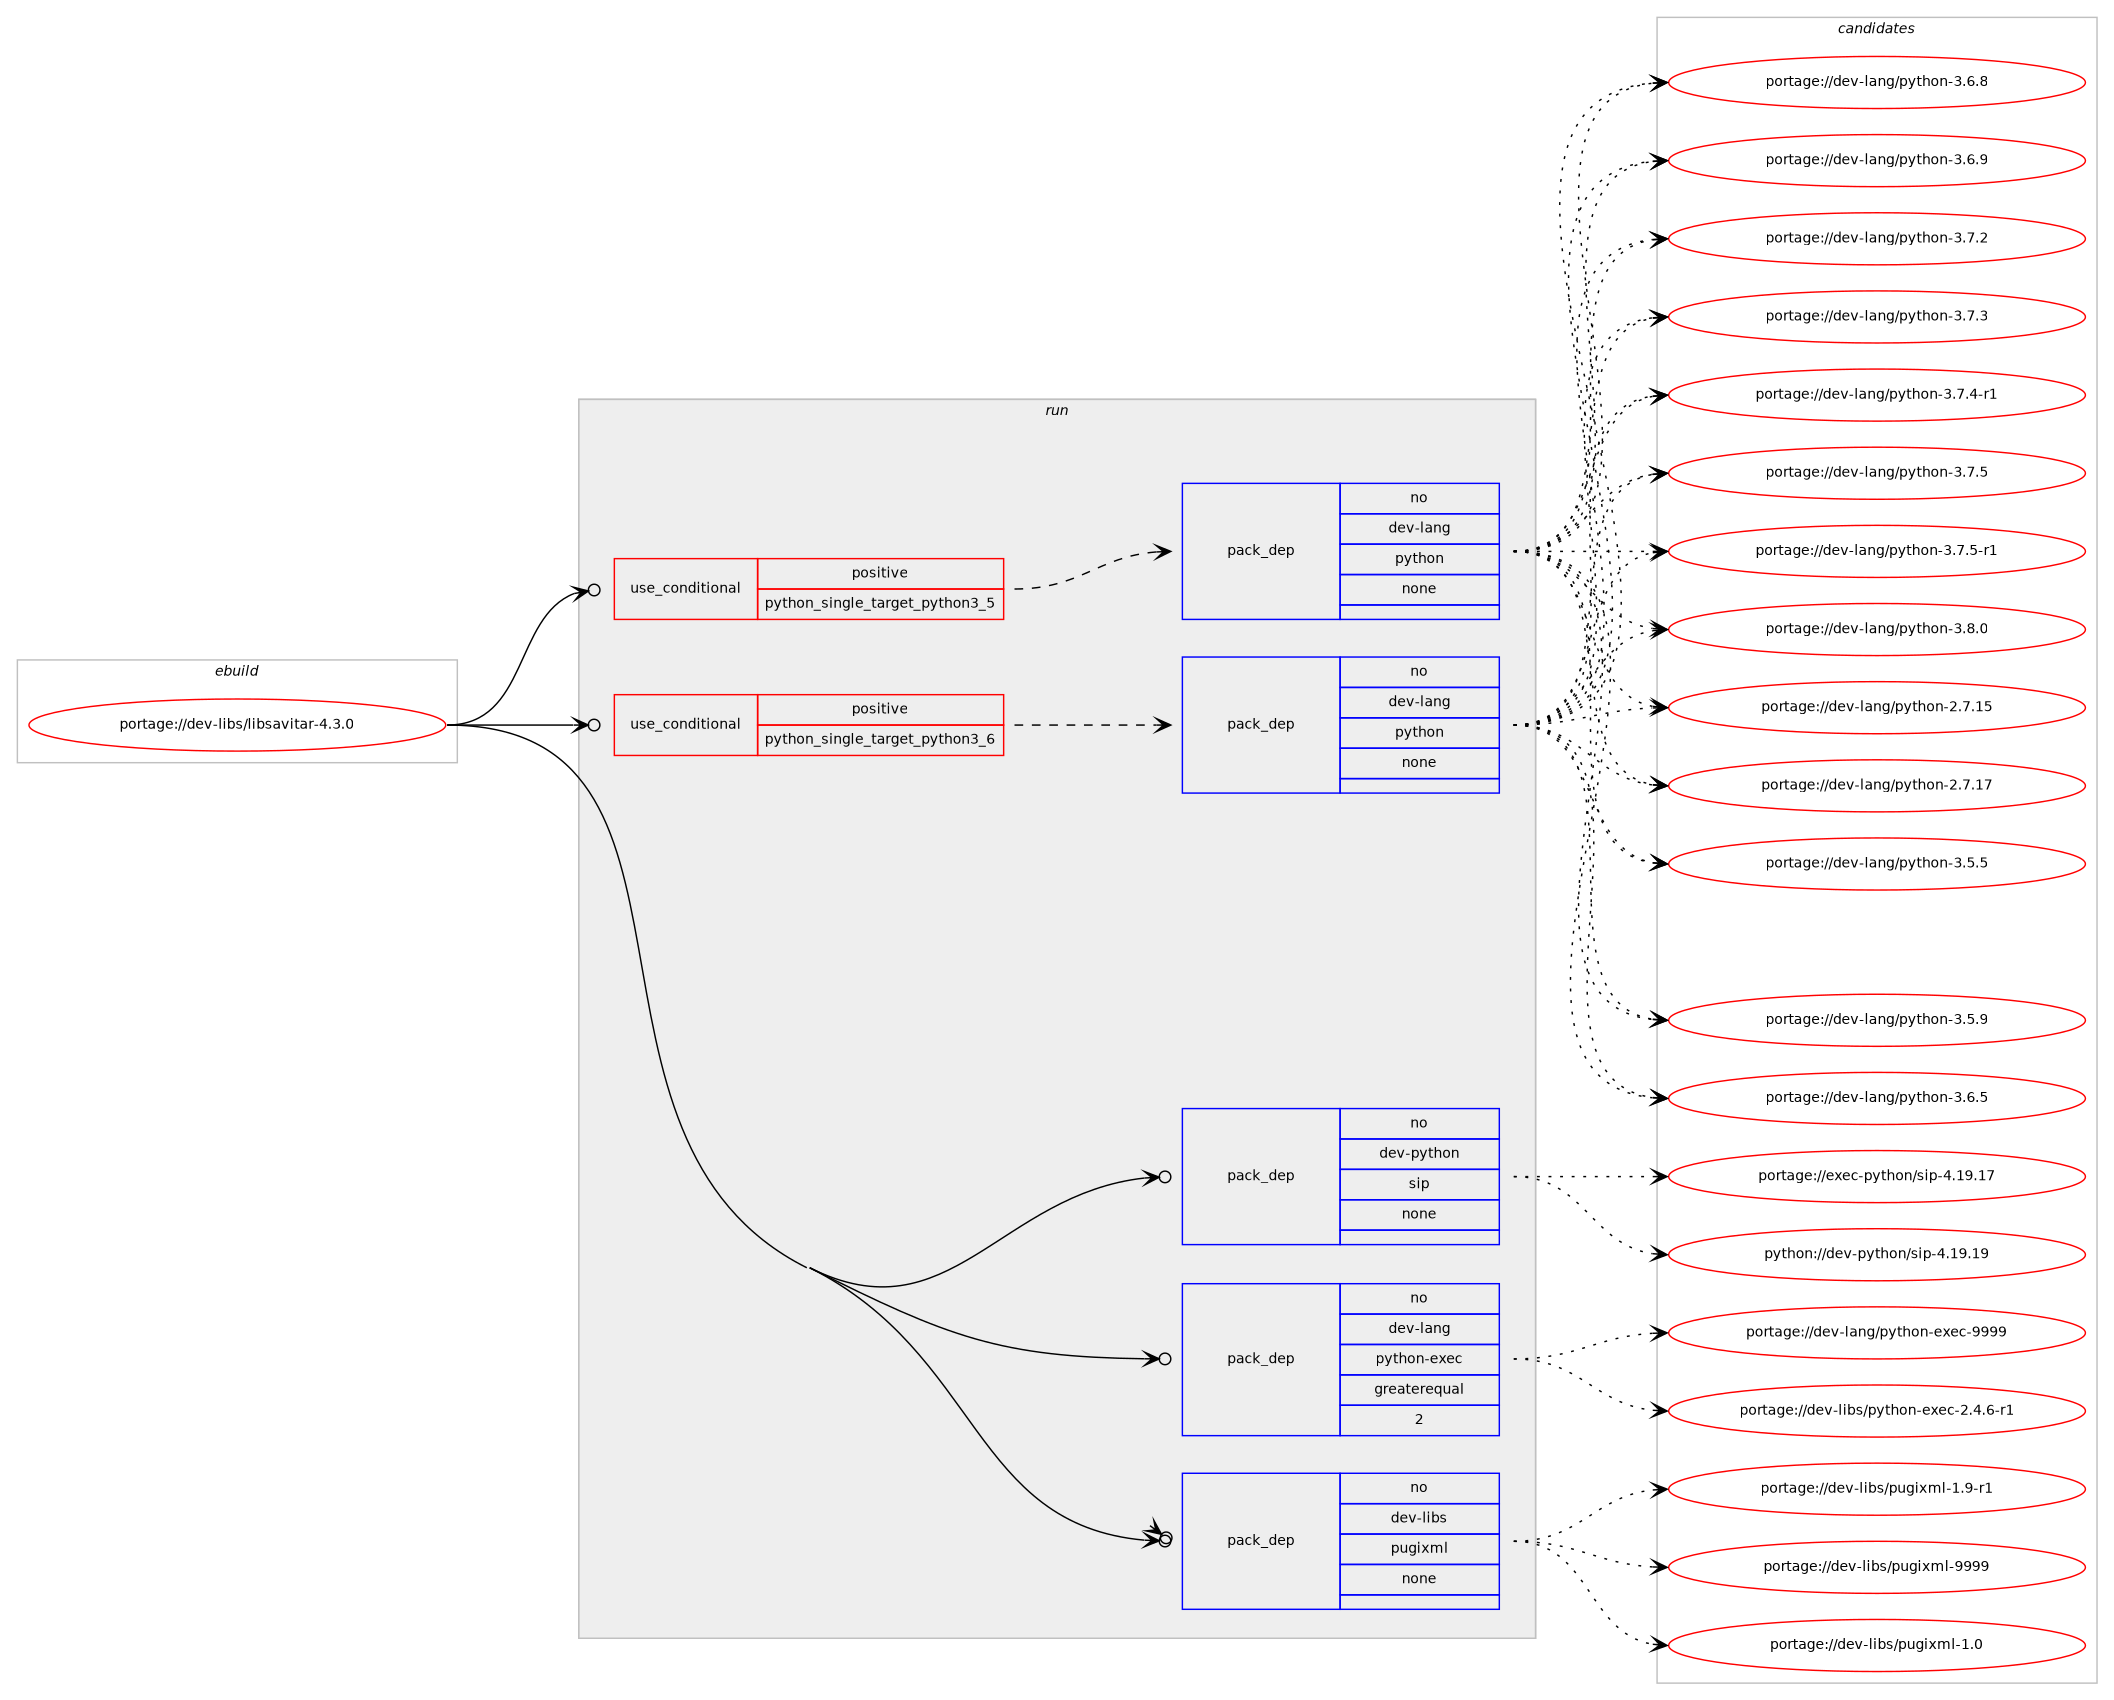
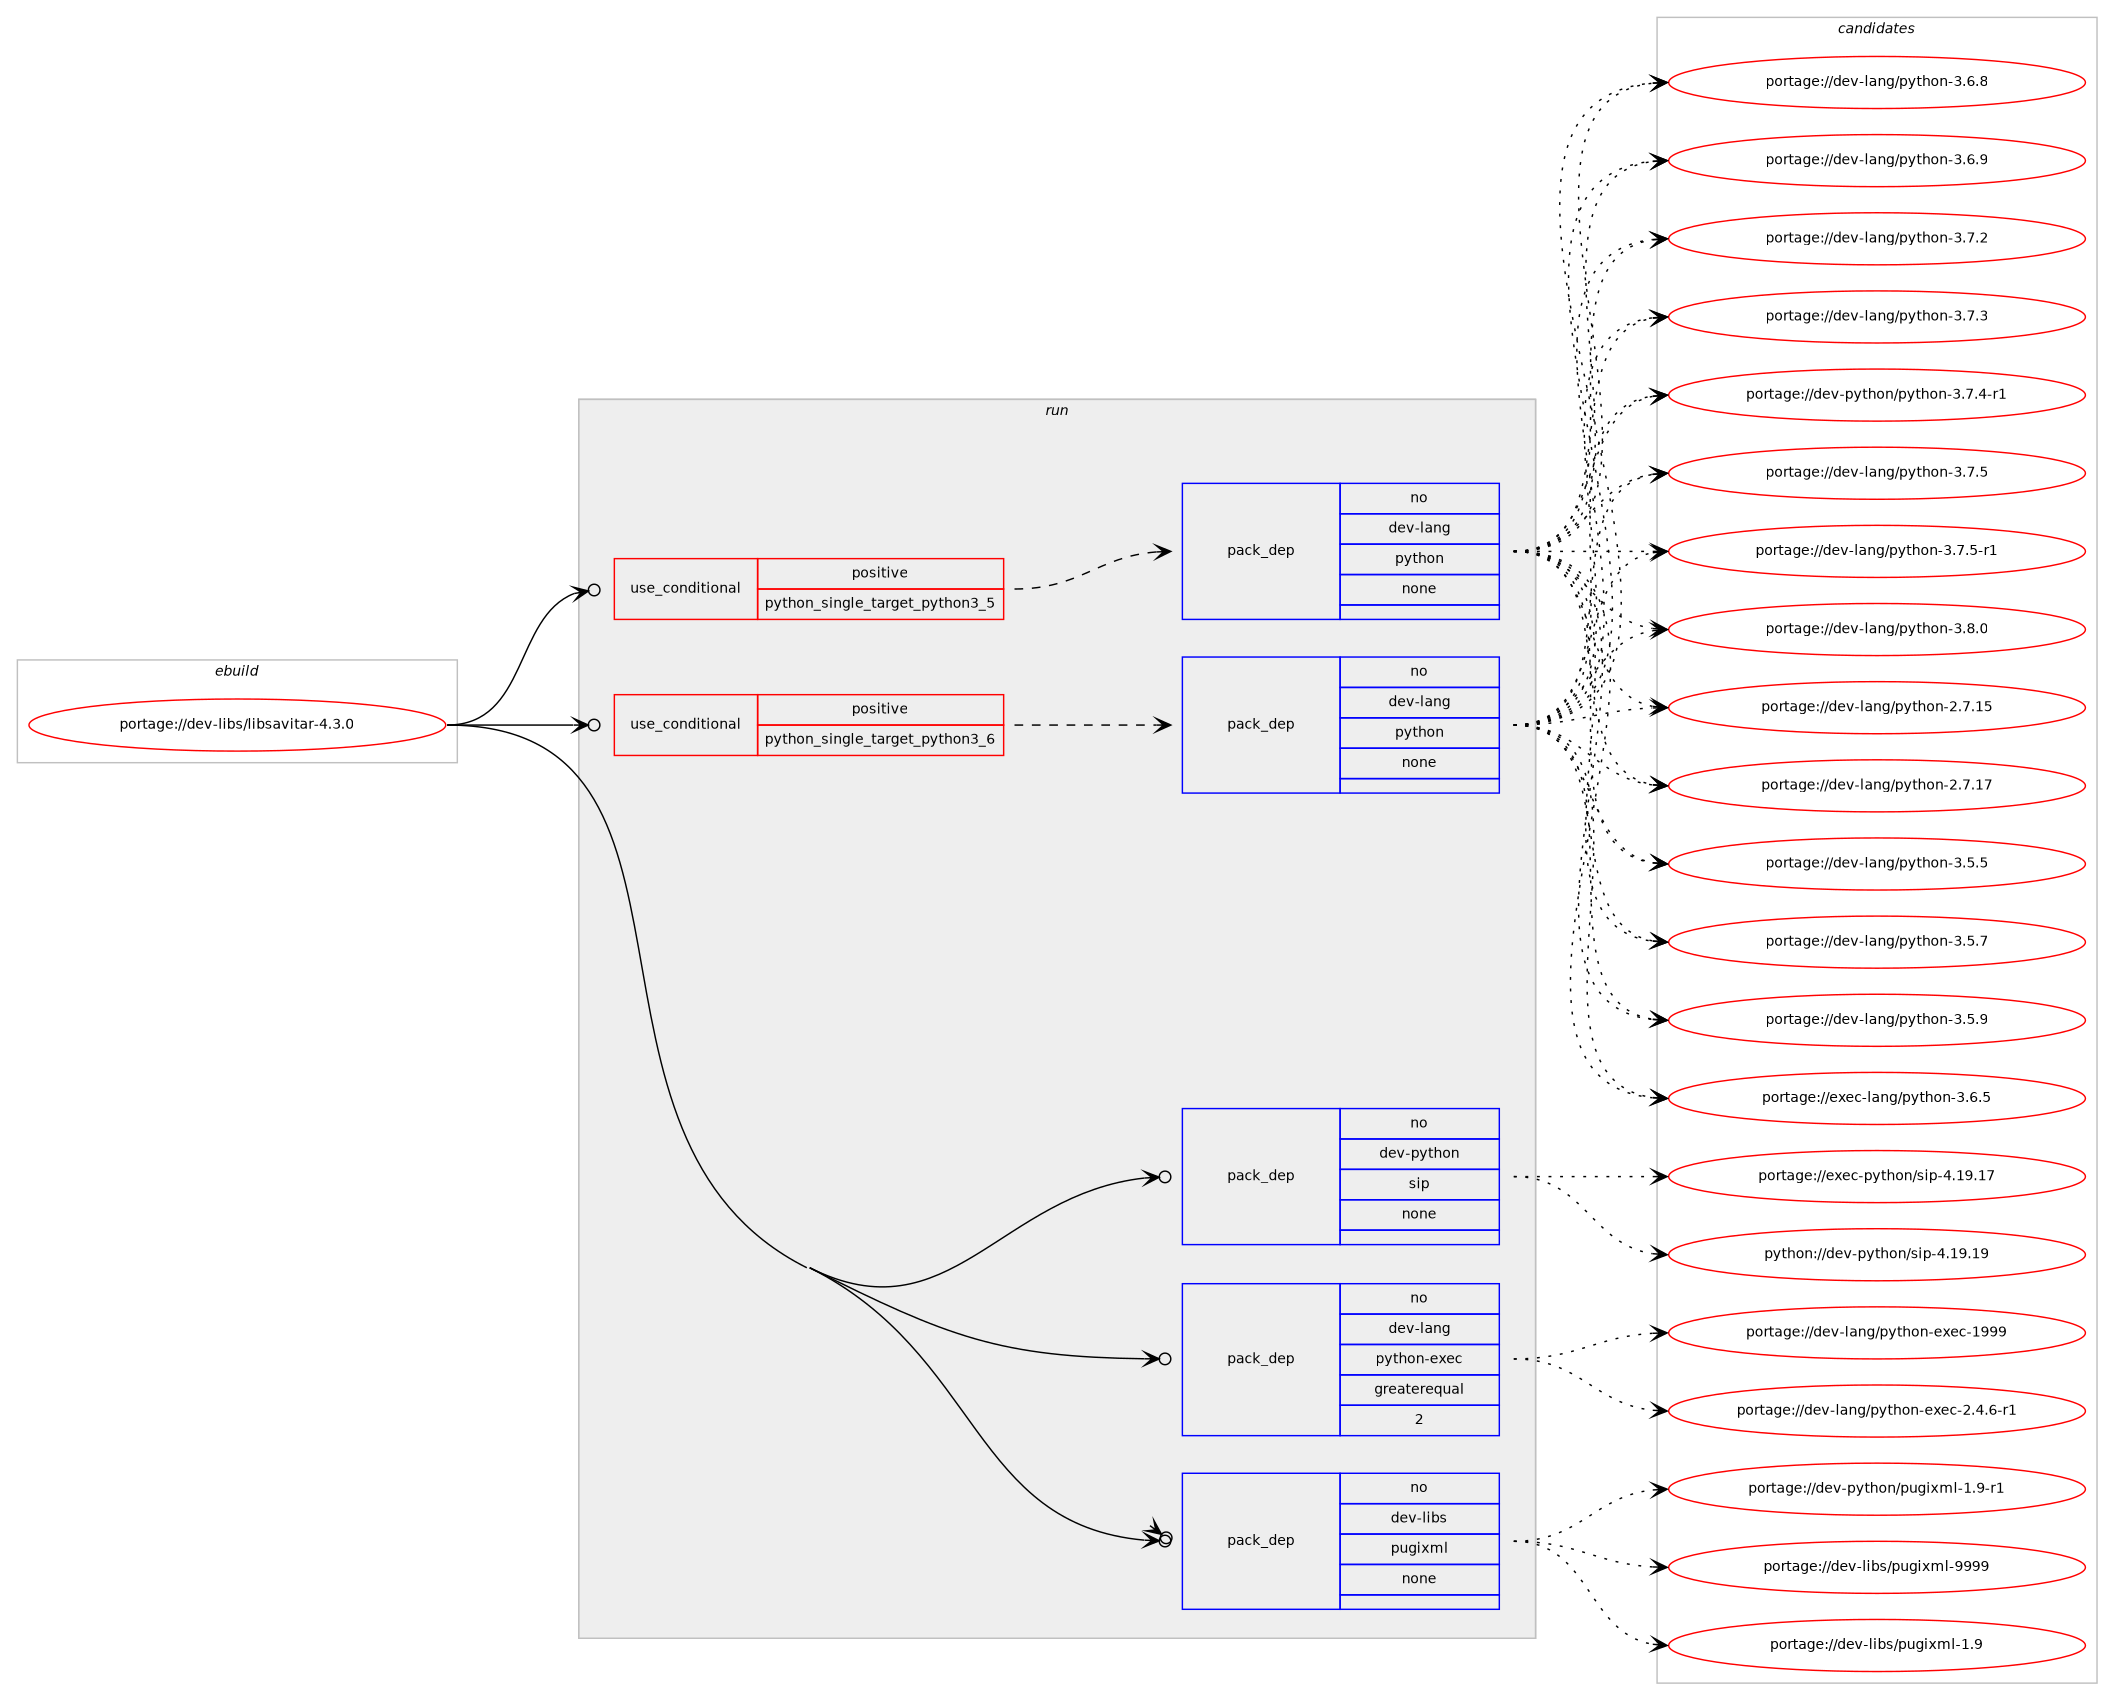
node "portage://dev-lang/python-3.7.4-r1": label "portage://dev-lang/python-3.7.4-r1" -> "portage://dev-python/python-3.7.4-r1"
node "portage://dev-lang/python-3.5.7": added
node "portage://dev-lang/python-3.6.5": label "portage://dev-lang/python-3.6.5" -> "portage://exec-lang/python-3.6.5"
node "portage://dev-lang/python-exec-9999": label "portage://dev-lang/python-exec-9999" -> "portage://dev-lang/python-exec-1999"
node "portage://dev-libs/python-exec-2.4.6-r1": label "portage://dev-libs/python-exec-2.4.6-r1" -> "portage://dev-lang/python-exec-2.4.6-r1"
node "portage://dev-libs/pugixml-1.9-r1": label "portage://dev-libs/pugixml-1.9-r1" -> "portage://dev-python/pugixml-1.9-r1"
node "portage://dev-libs/pugixml-1.0": label "portage://dev-libs/pugixml-1.0" -> "portage://dev-libs/pugixml-1.9"
